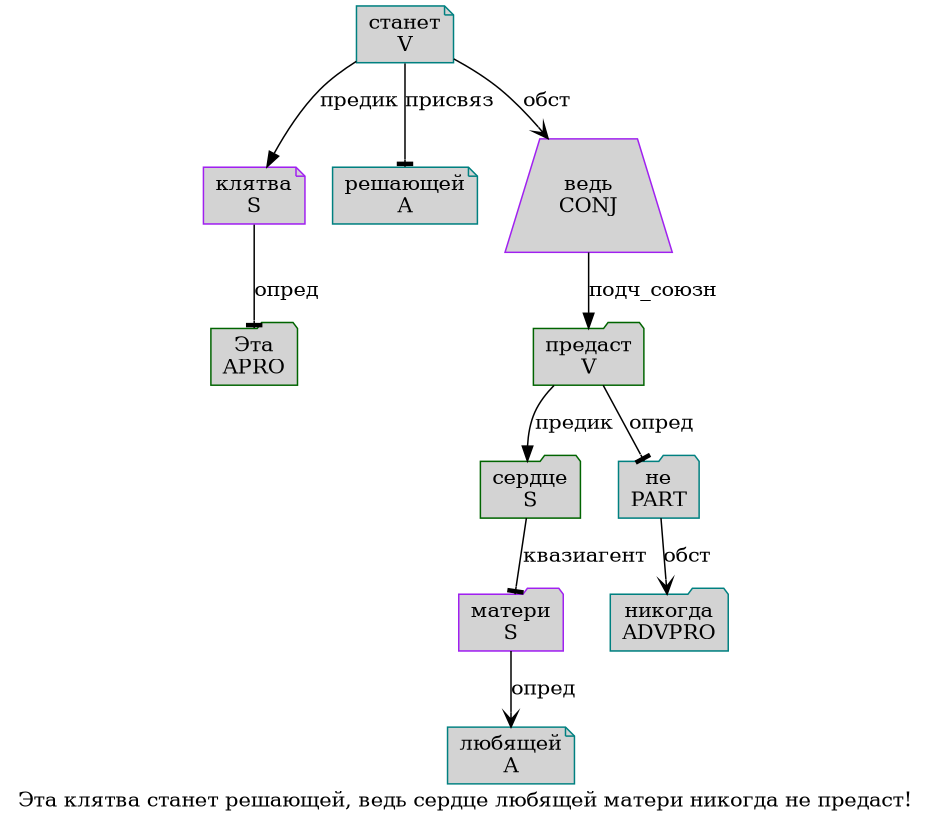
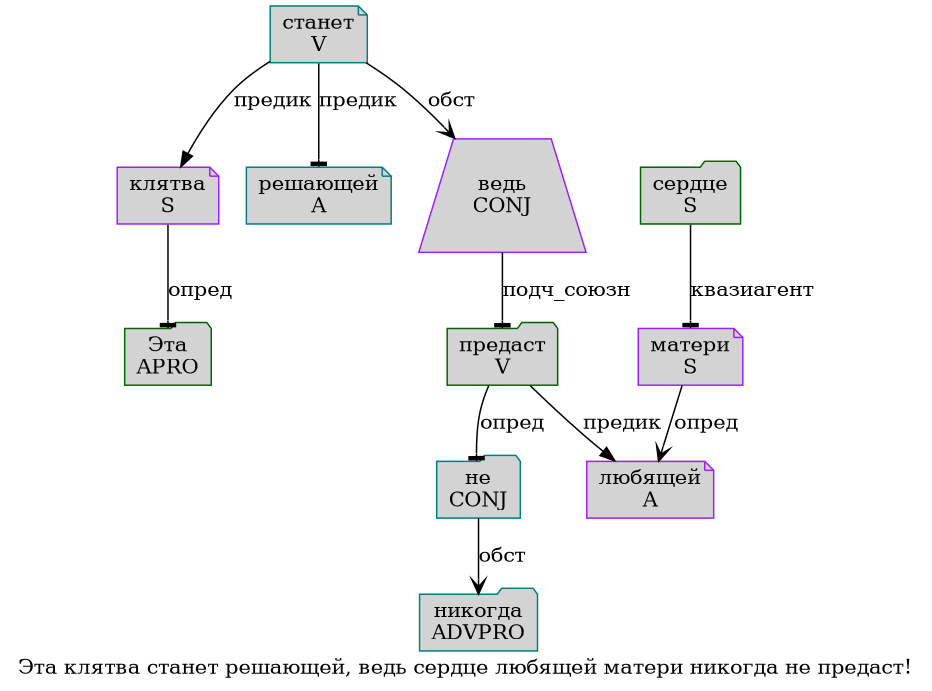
edge "станет V" -> "решающей A": label "присвяз" -> "предик"
edge "ведь CONJ" -> "предаст V": arrowhead normal -> tee
edge "предаст V" -> "сердце S": now "предаст V" -> "любящей A"
node "не PART": label "не PART" -> "не CONJ"
node "матери S": shape folder -> note
node "любящей A": color teal -> purple
